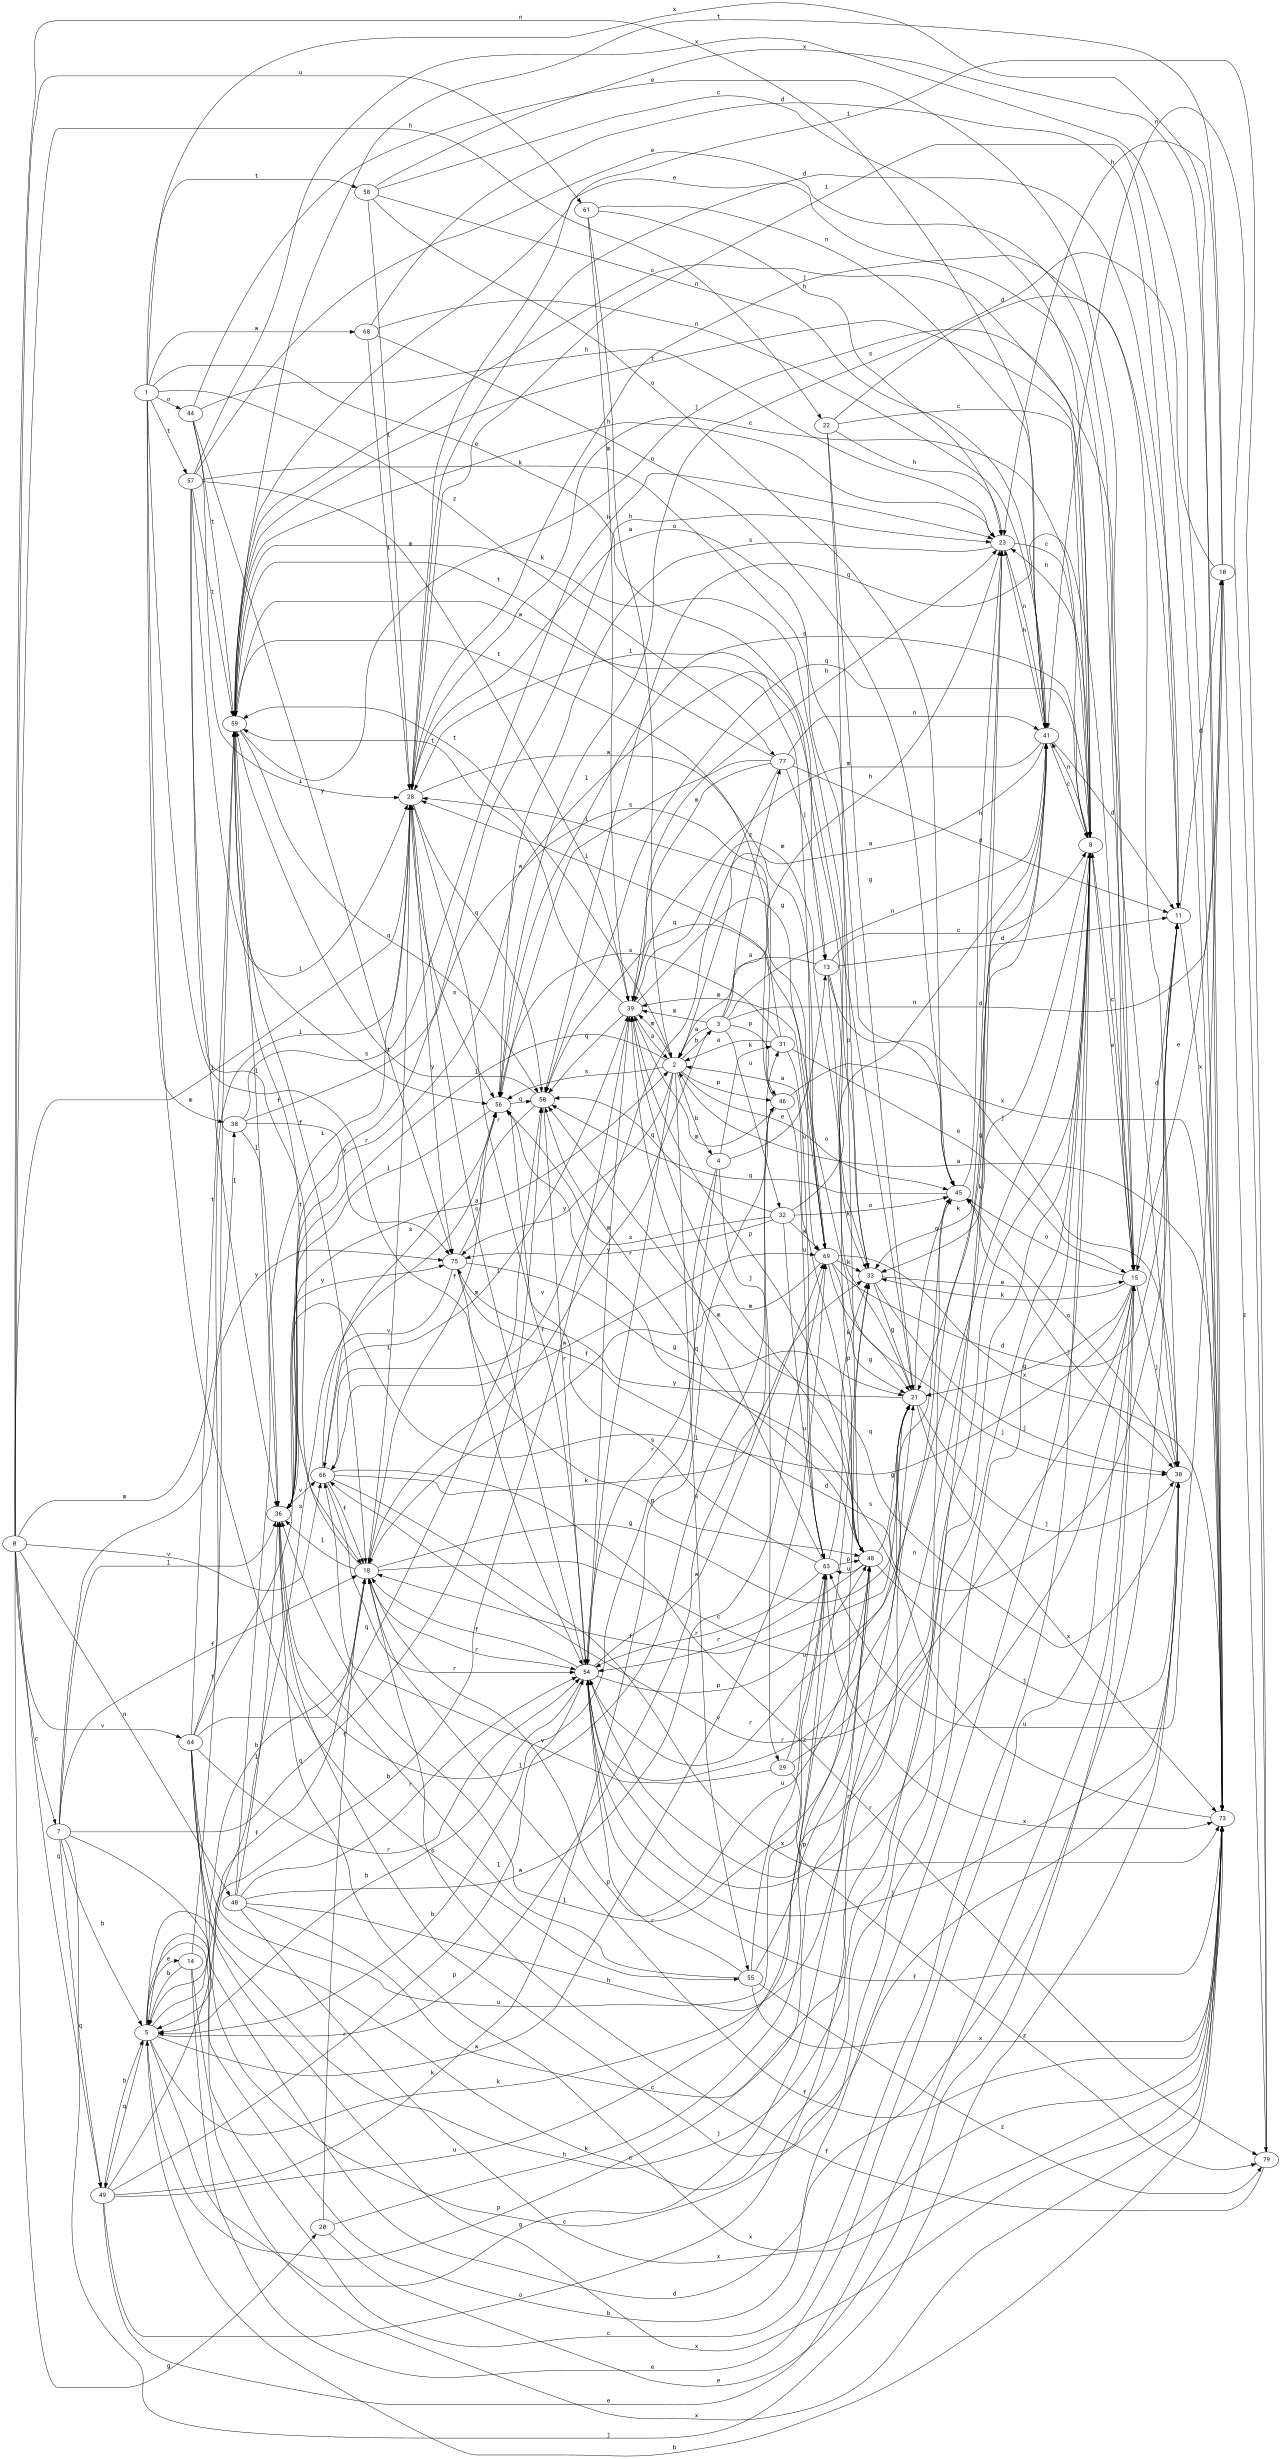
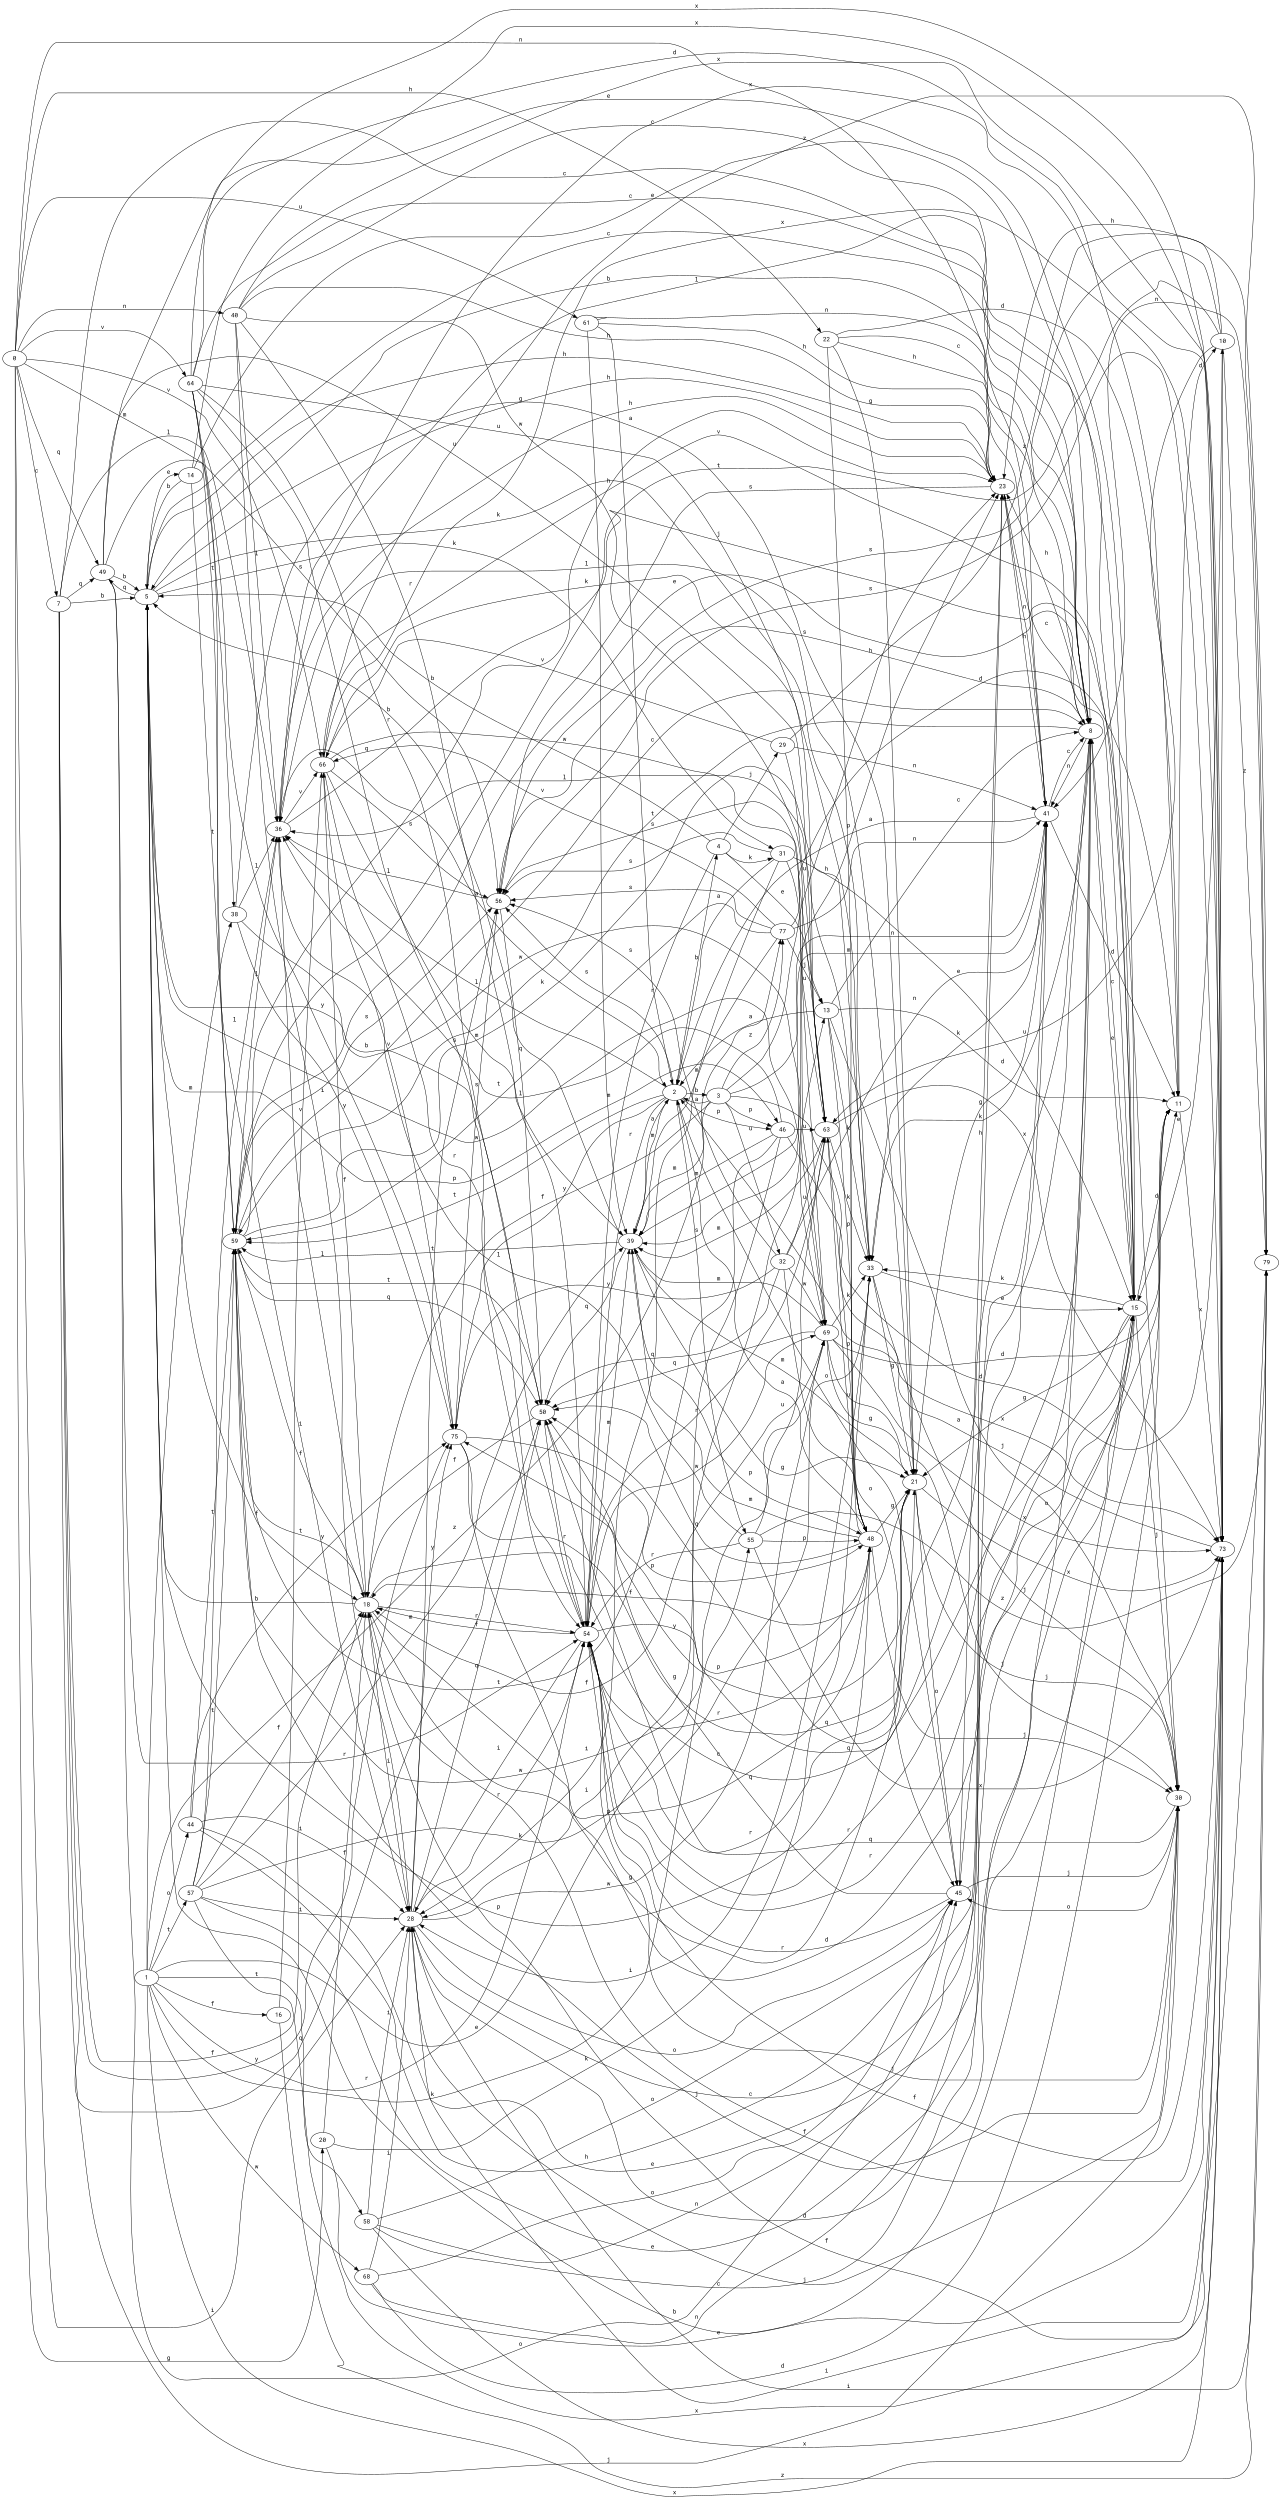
edge "49" -> "31": now "5" -> "31"
edge "1" -> "55": label "s" -> "k"
node "16": added
